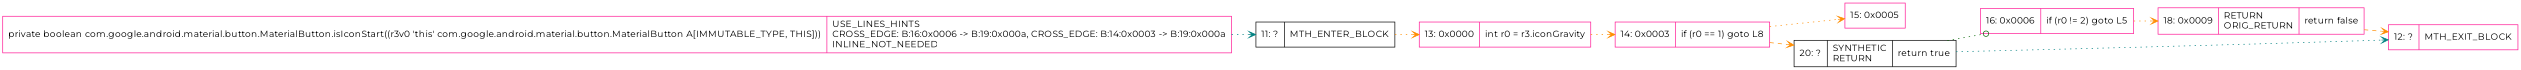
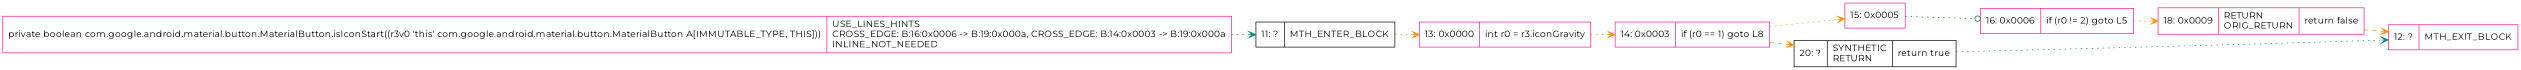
edge "20: ?" -> "16: 0x0006": now "15: 0x0005" -> "16: 0x0006"
